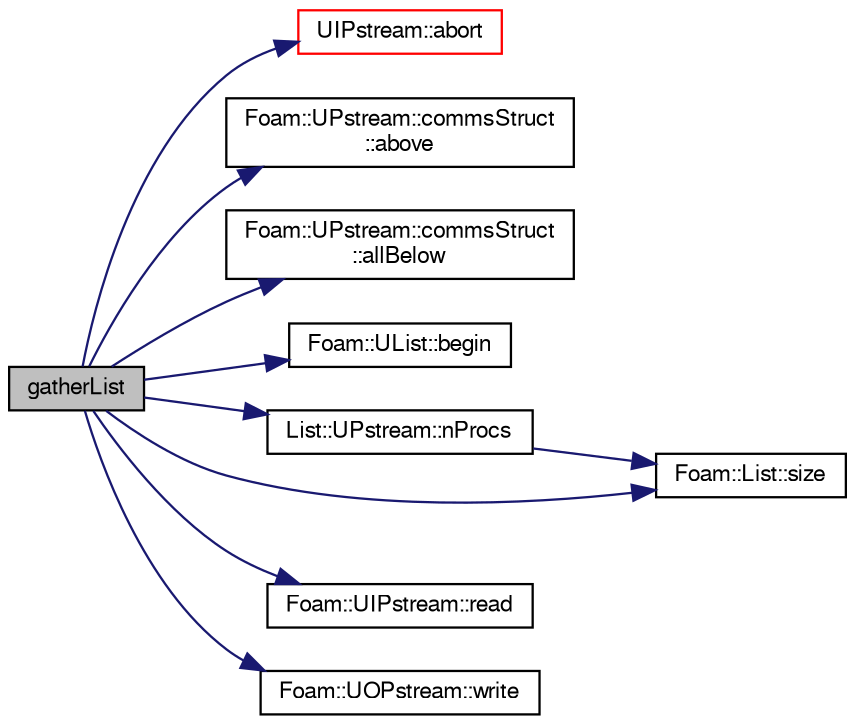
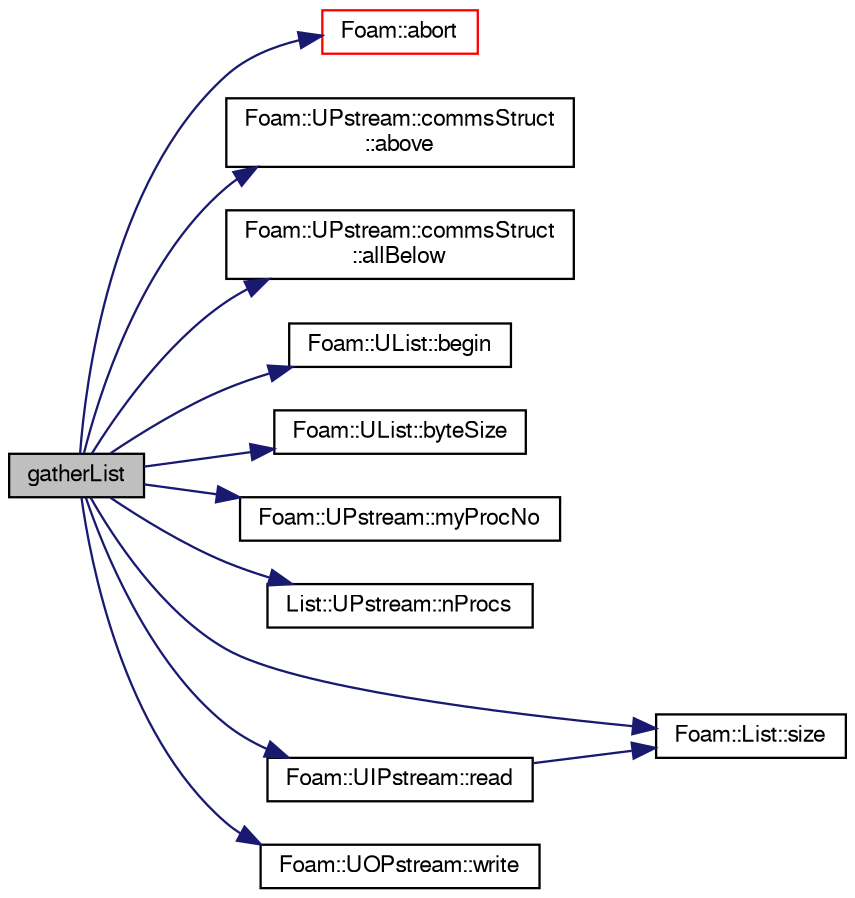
node "UIPstream::abort": label "UIPstream::abort" -> "Foam::abort"
node "Foam::UList::byteSize": added
edge "List::UPstream::nProcs" -> "Foam::List::size": now "Foam::UIPstream::read" -> "Foam::List::size"
node "Foam::UPstream::myProcNo": added
